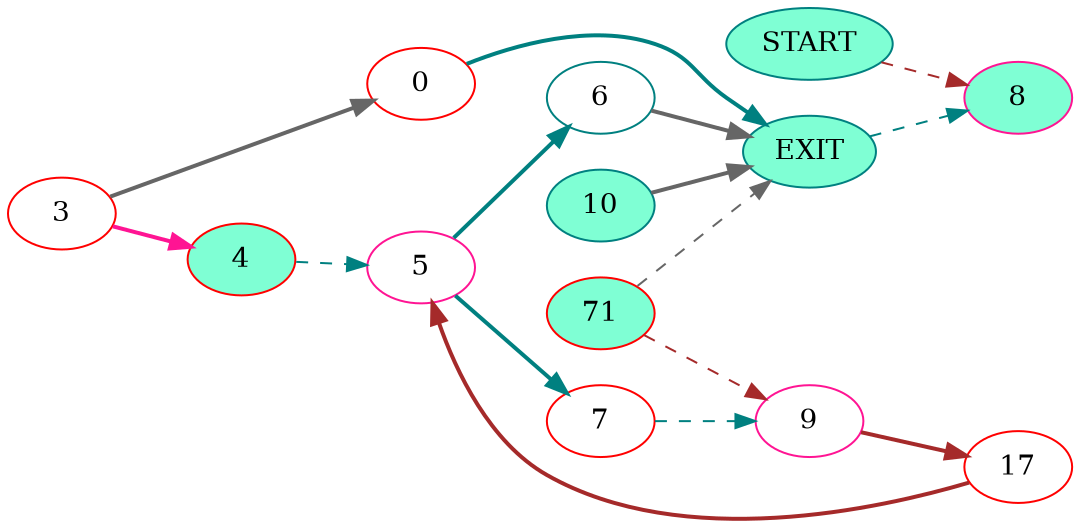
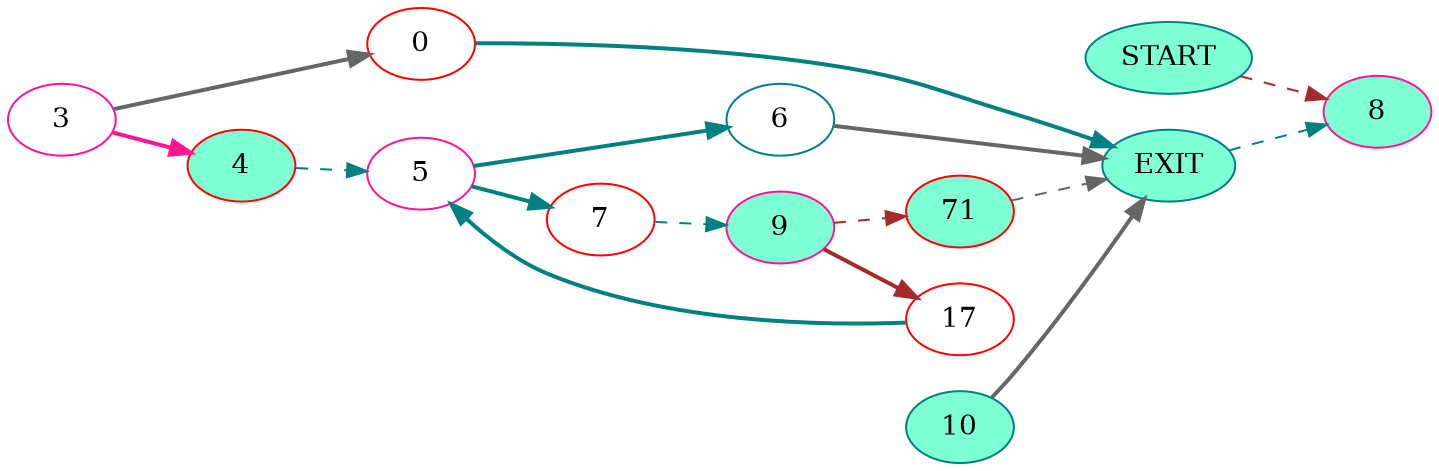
node "3": color red -> deeppink
edge "71" -> "9": reversed
node "9": fillcolor white -> aquamarine
edge "17" -> "5": color brown -> teal
